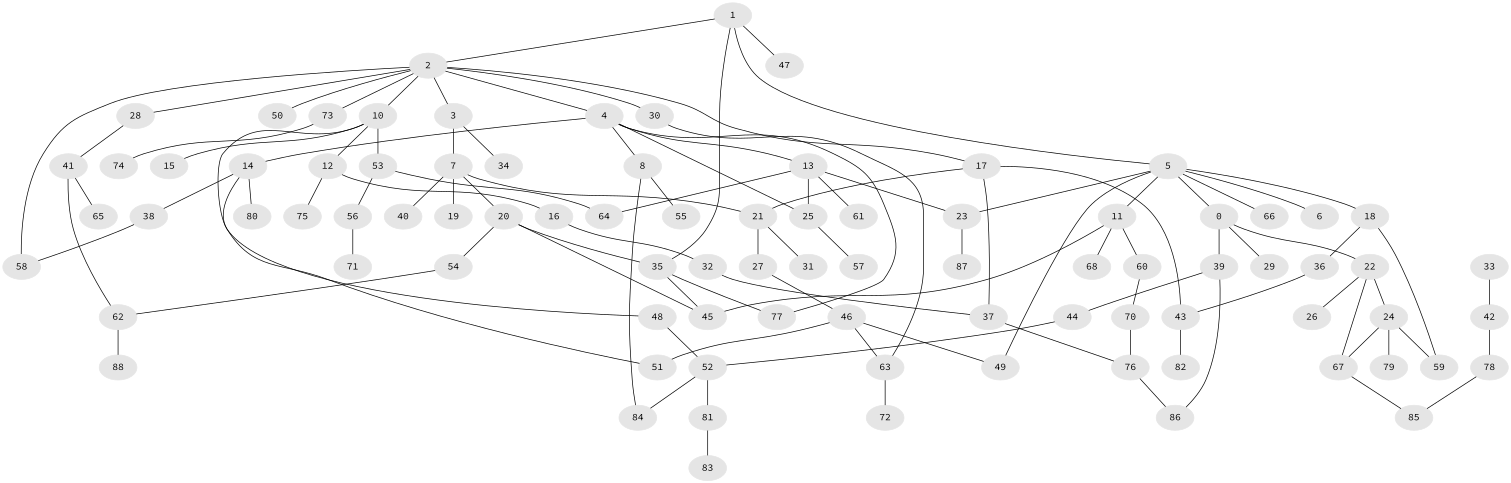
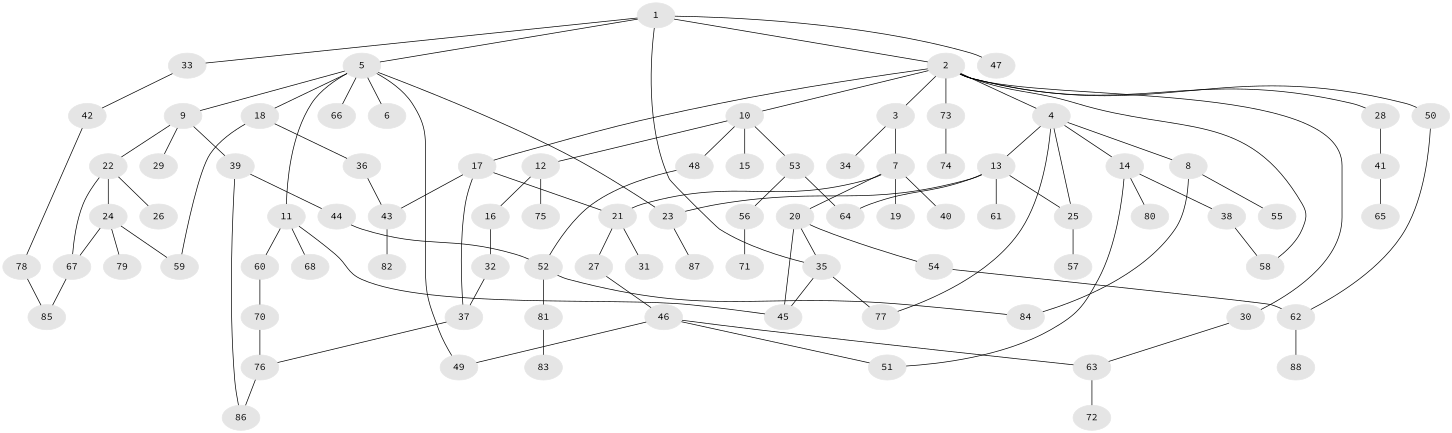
edge "1" -- "33": added
node "0": label "0" -> "9"
edge "41" -- "62": now "50" -- "62"
